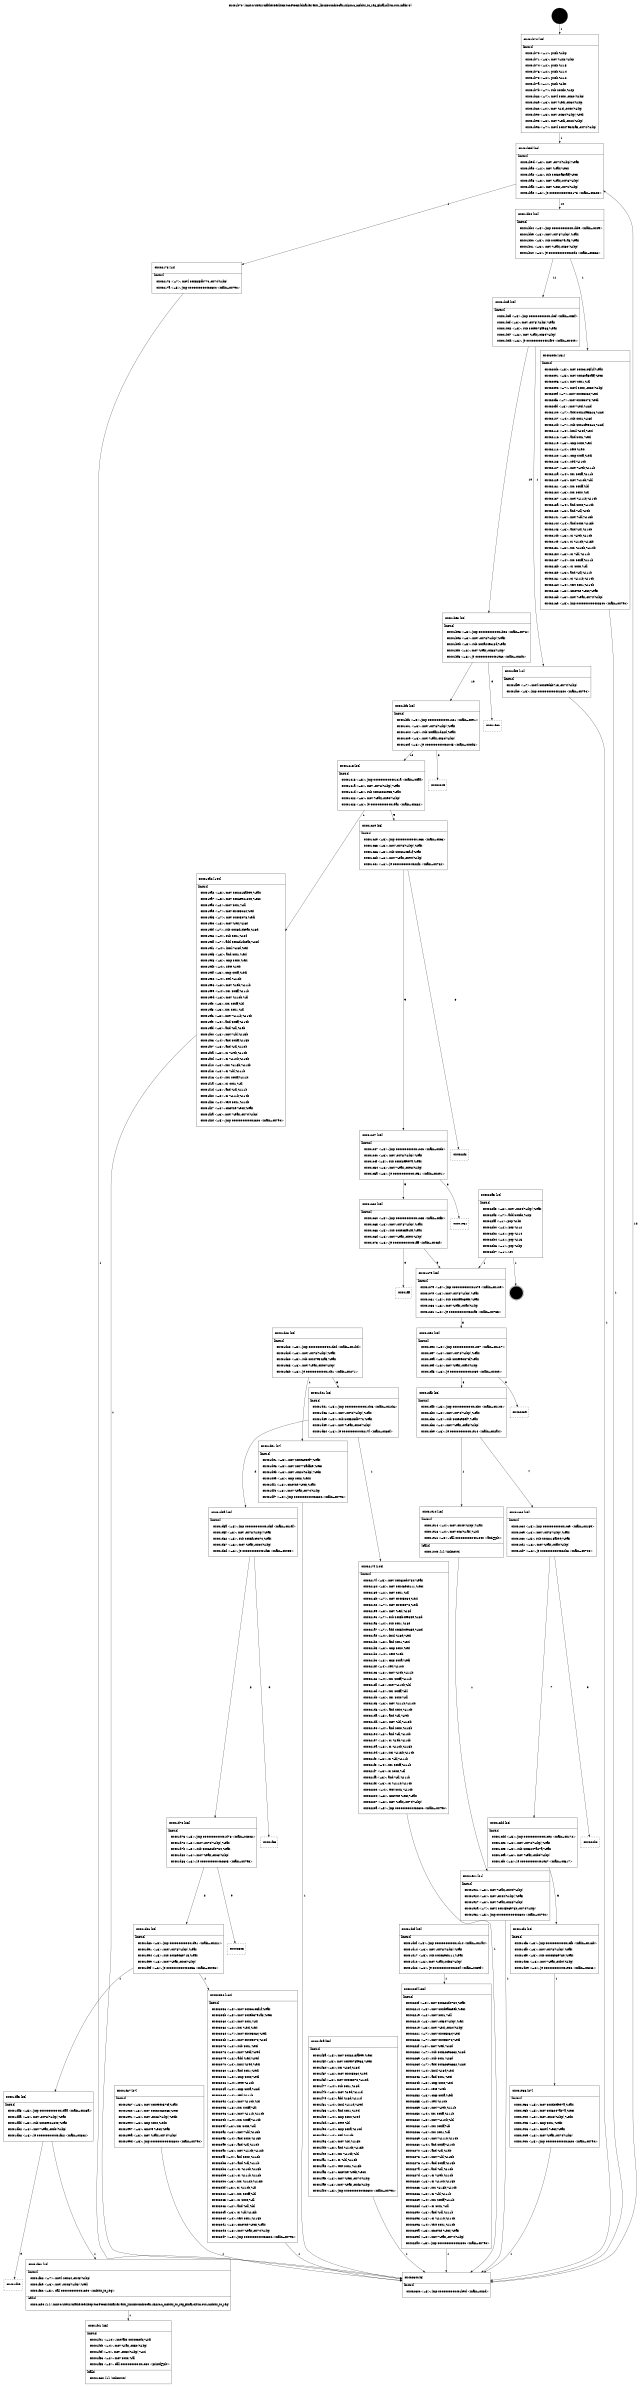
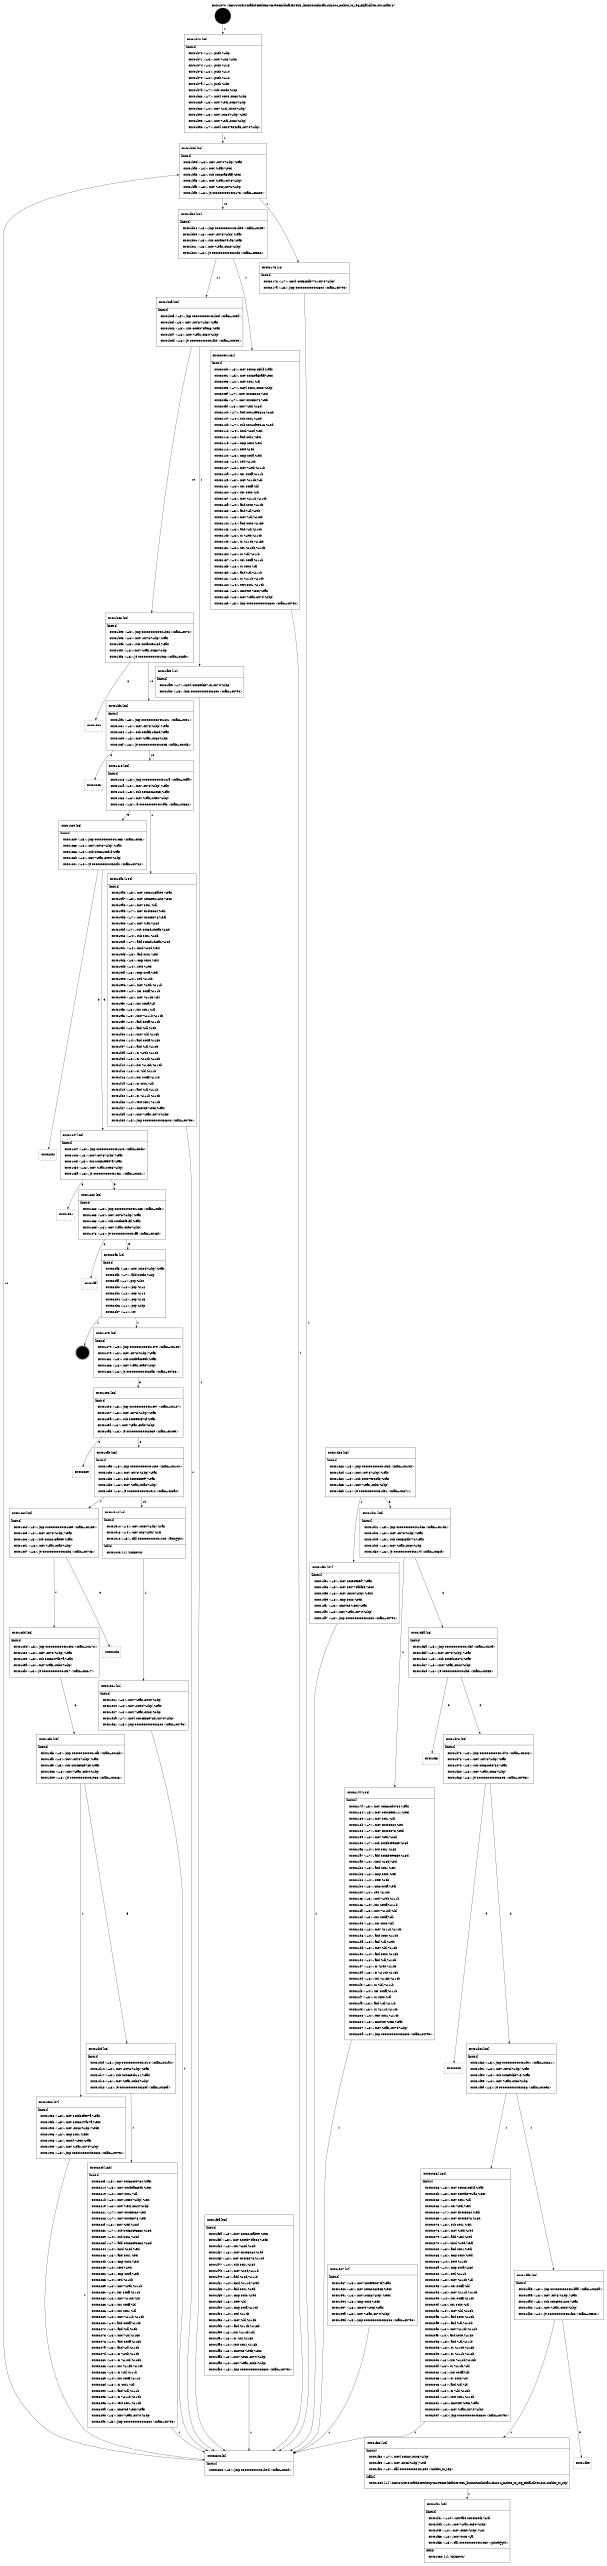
edge "0x401c60 [25]" -> "0x401c79 [25]": now "0x401c60 [25]" -> "0x4022a5 [19]"
edge "0x401cab [25]" -> "0x401e14 [13]": label " 1" -> " 10"
edge "0x401cf6 [25]" -> "0x401d0f [25]": added, label "5"
